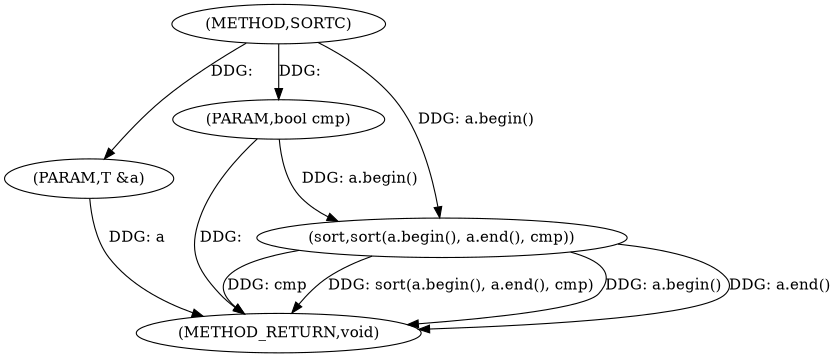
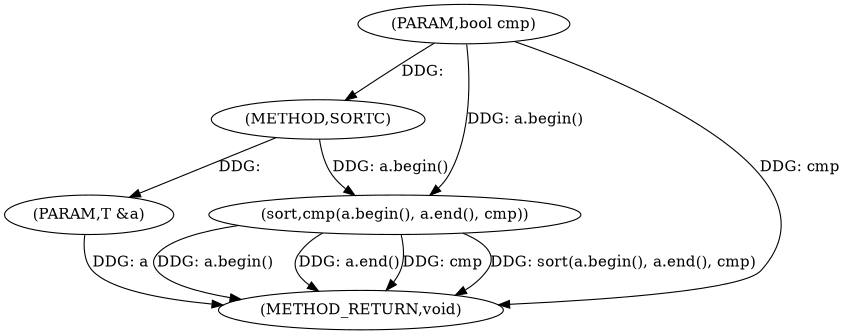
edge "(METHOD,SORTC)" -> "(PARAM,bool cmp)": reversed
edge "(PARAM,bool cmp)" -> "(METHOD_RETURN,void)": label "DDG: " -> "DDG: cmp"
node "(sort,sort(a.begin(), a.end(), cmp))": label "(sort,sort(a.begin(), a.end(), cmp))" -> "(sort,cmp(a.begin(), a.end(), cmp))"
